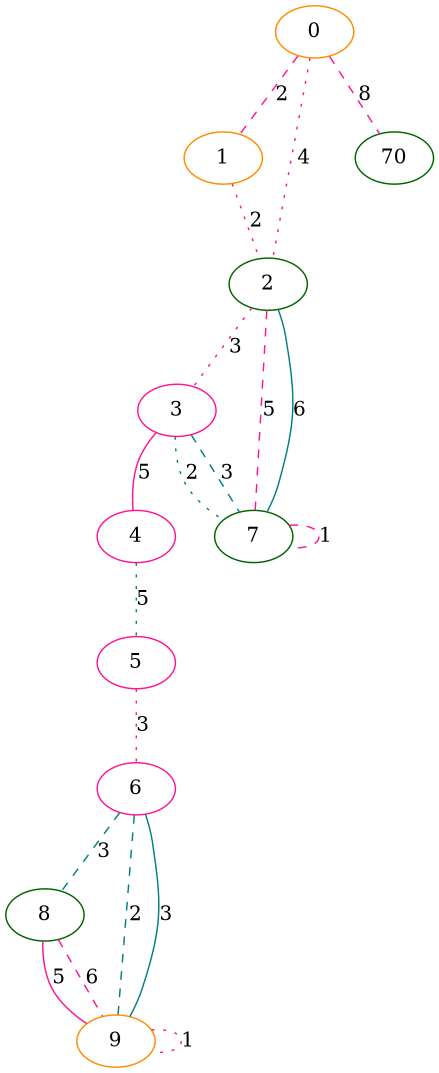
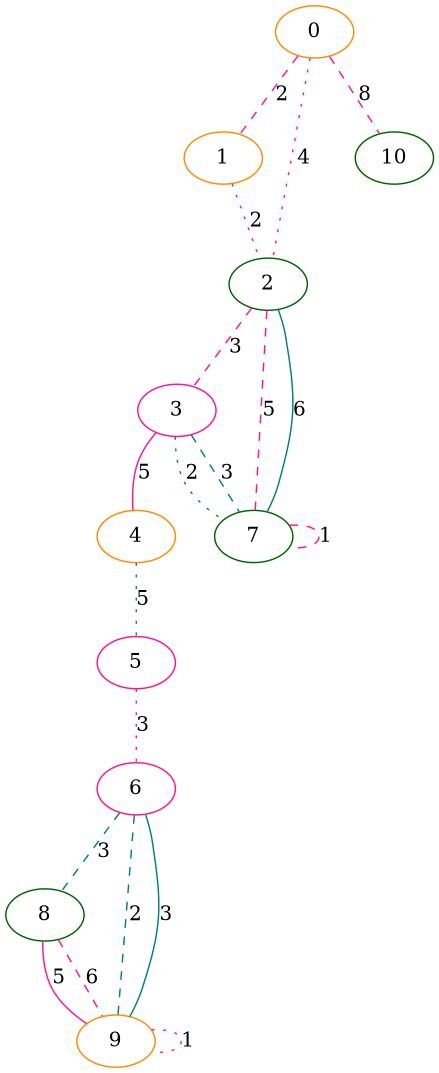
node "70": label "70" -> "10"
edge "2" -- "3": style dotted -> dashed
node "4": color deeppink -> darkorange
